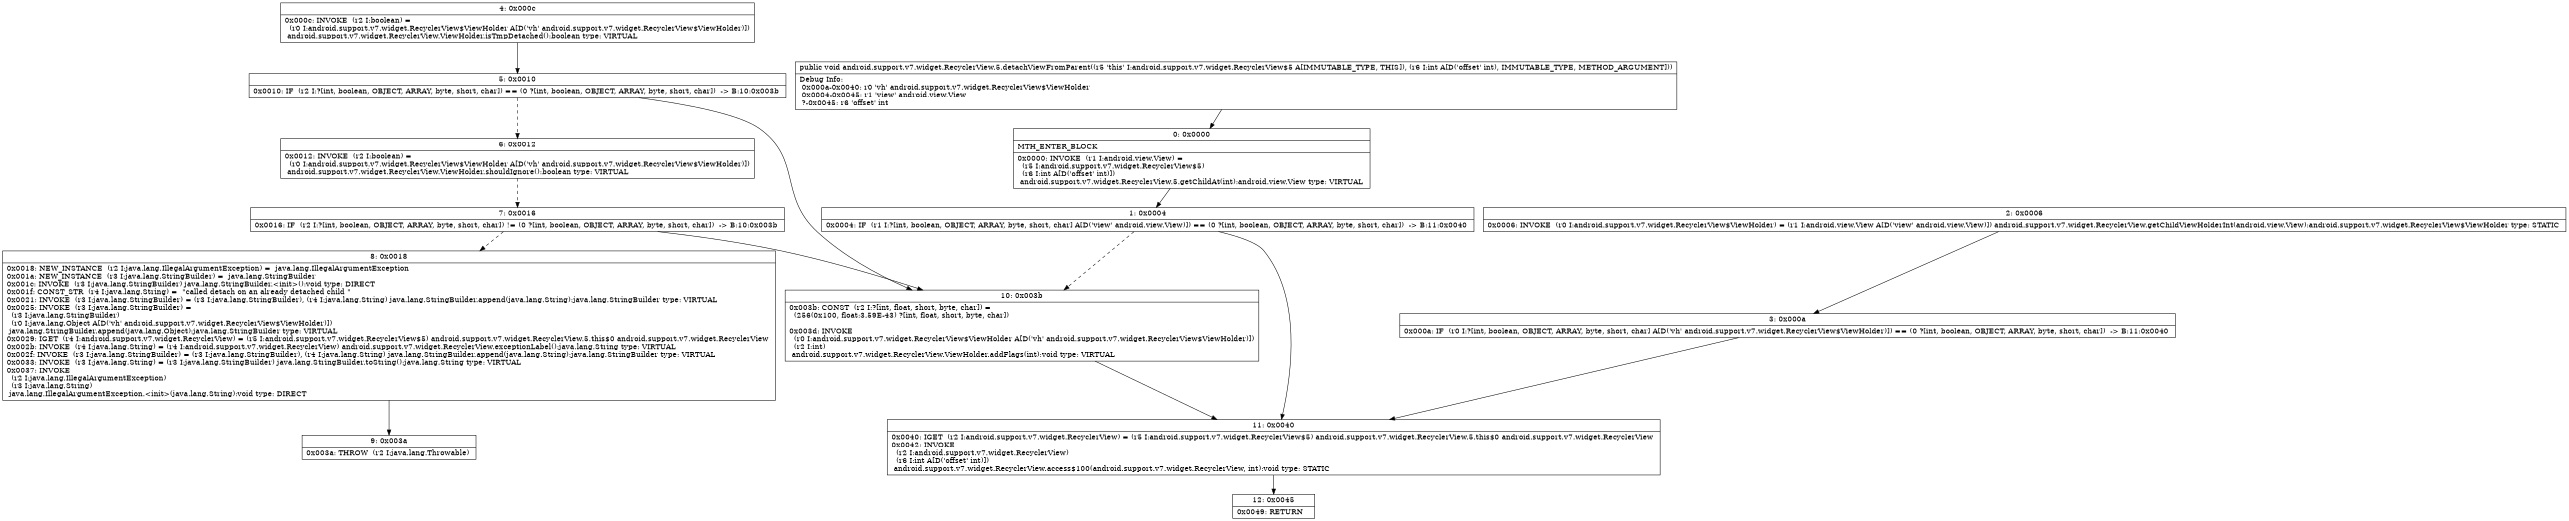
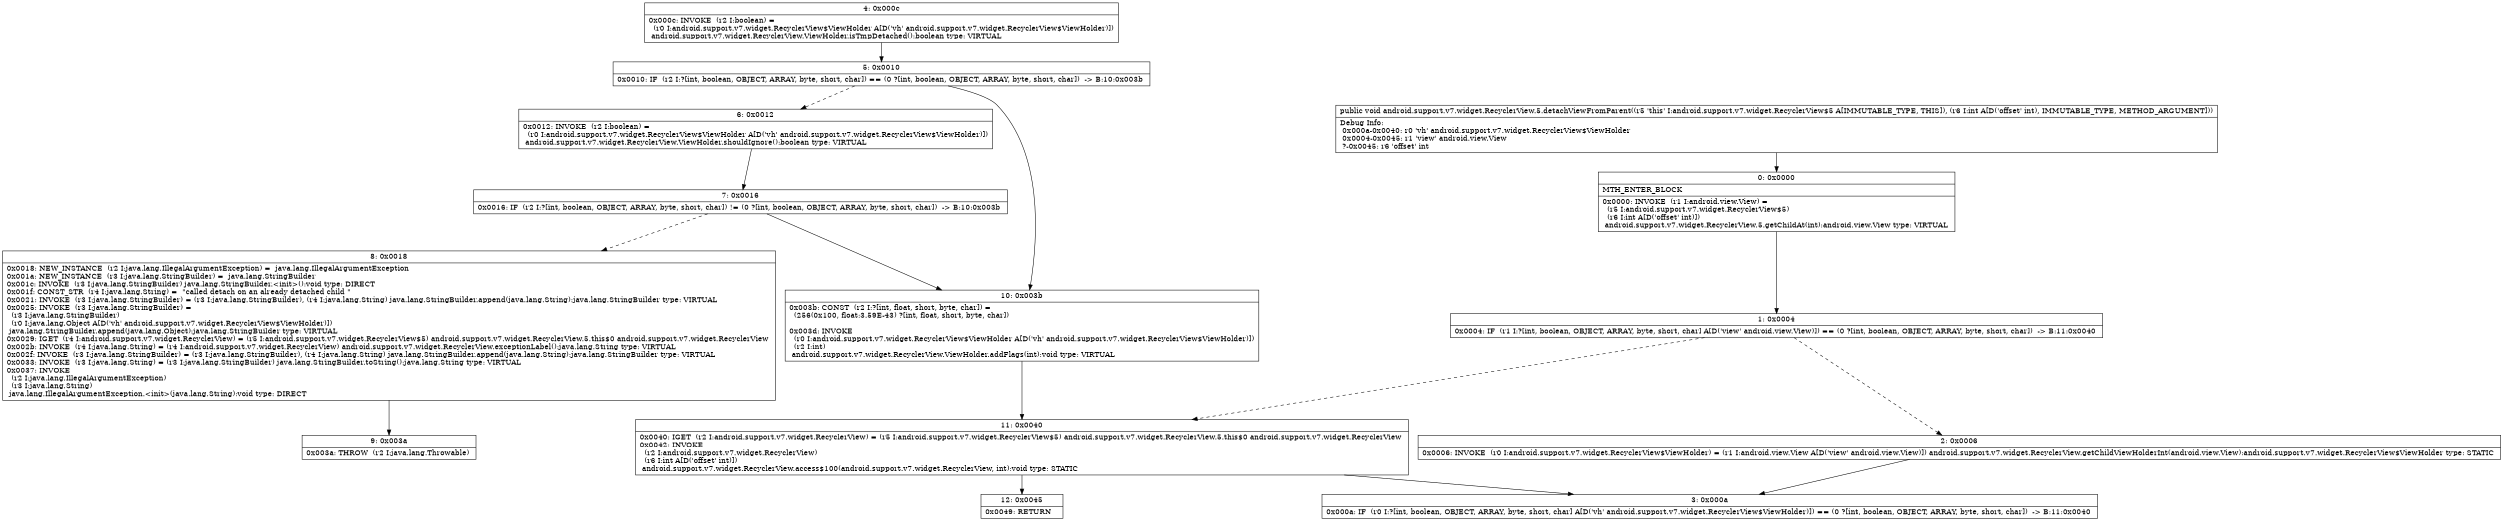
edge "6: 0x0012" -> "7: 0x0016": style dashed -> solid
edge "1: 0x0004" -> "10: 0x003b": now "1: 0x0004" -> "2: 0x0006"
edge "1: 0x0004" -> "11: 0x0040": style solid -> dashed
edge "3: 0x000a" -> "11: 0x0040": reversed
